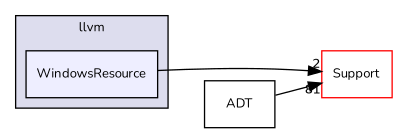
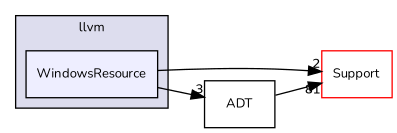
edge "WindowsResource" -> "ADT": added
